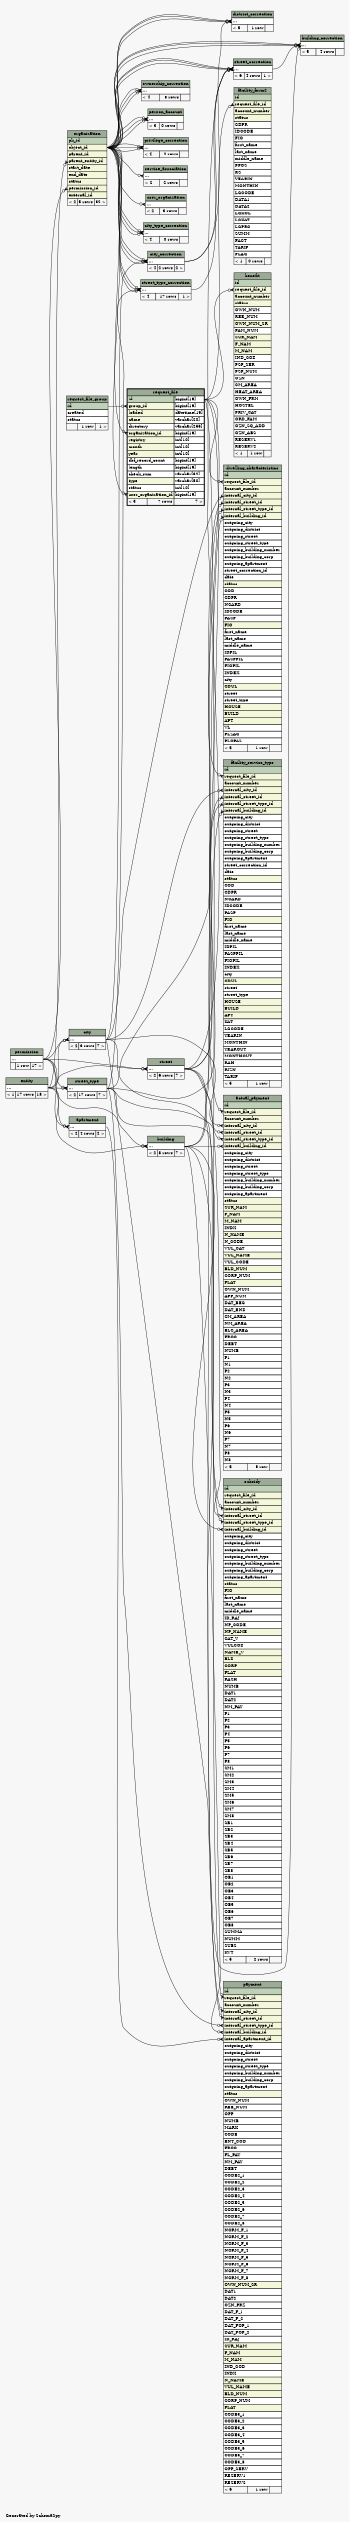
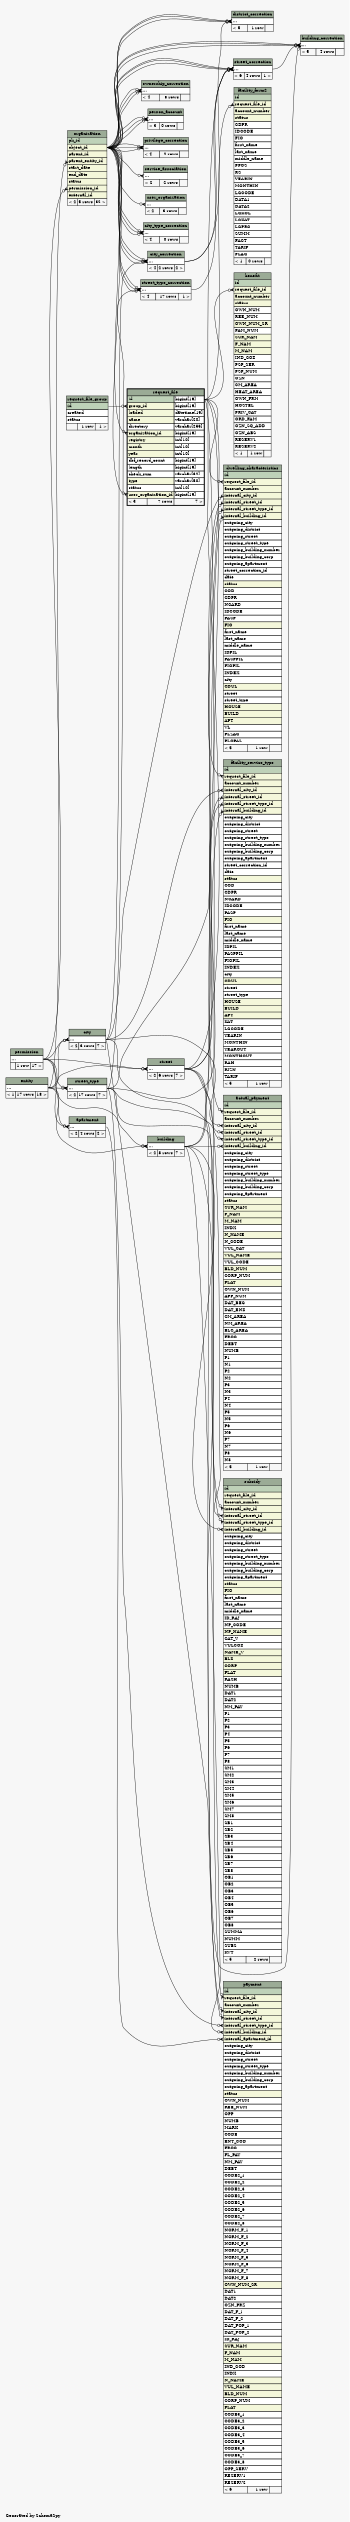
node "actual_payment": text "5 row" -> "1 row"
